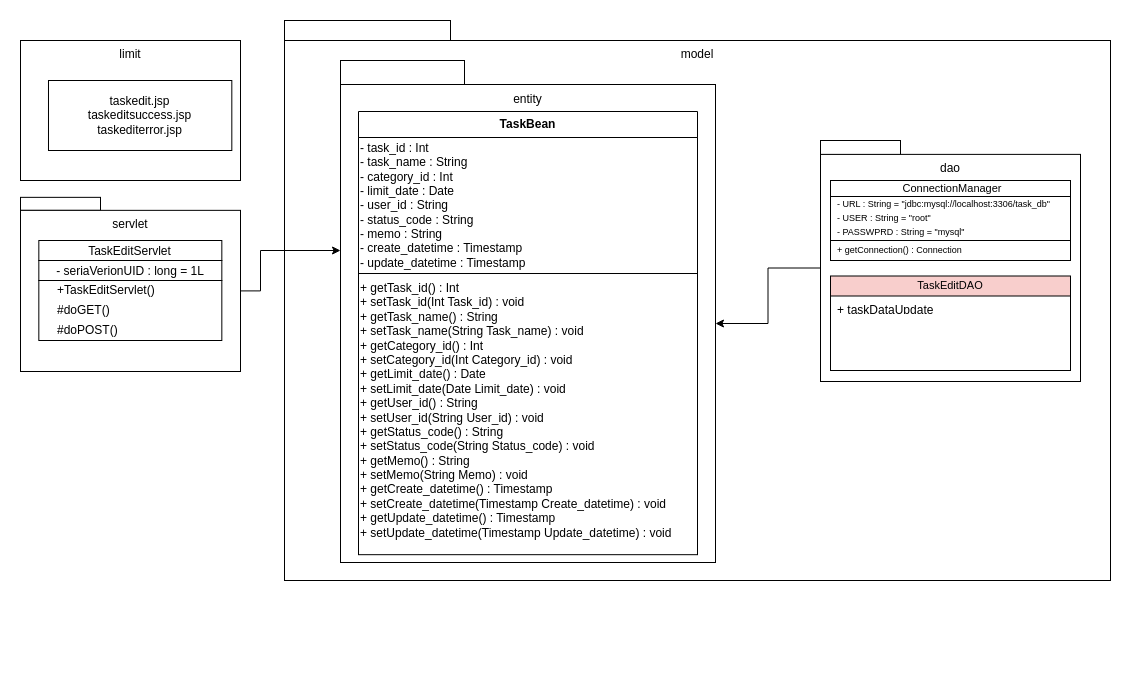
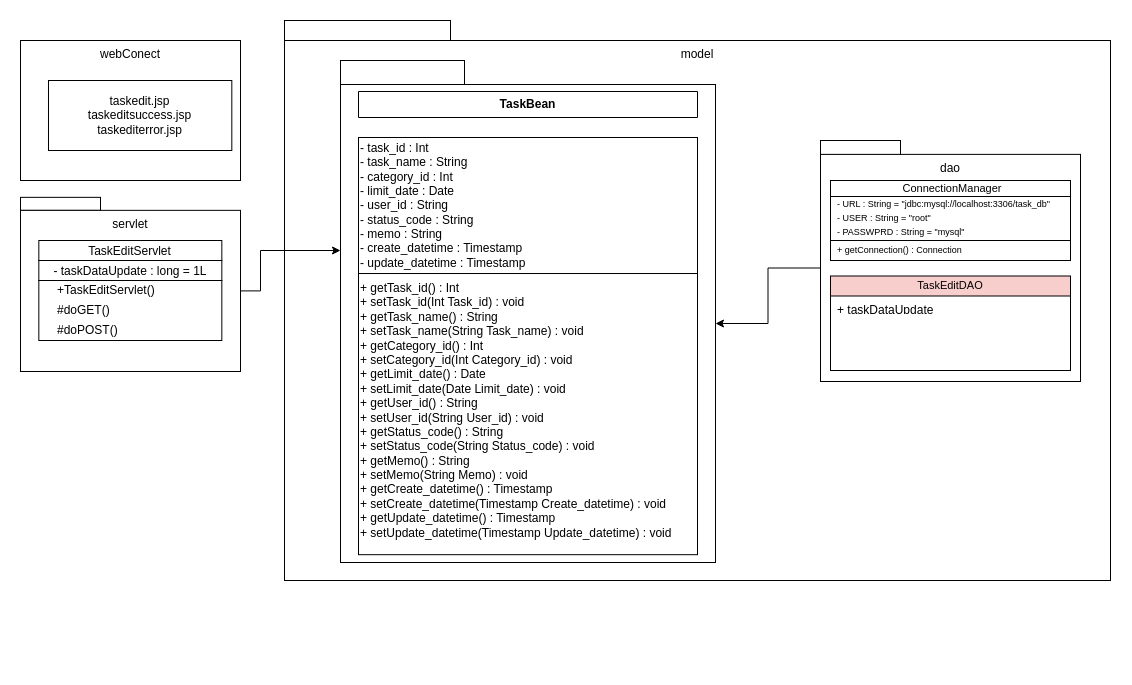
node "limit": label "limit" -> "webConect"
node "TaskBean": moved (528, 125) -> (528, 105)
node "- seriaVerionUID : long = 1L": label "- seriaVerionUID : long = 1L" -> "- taskDataUpdate : long = 1L"
